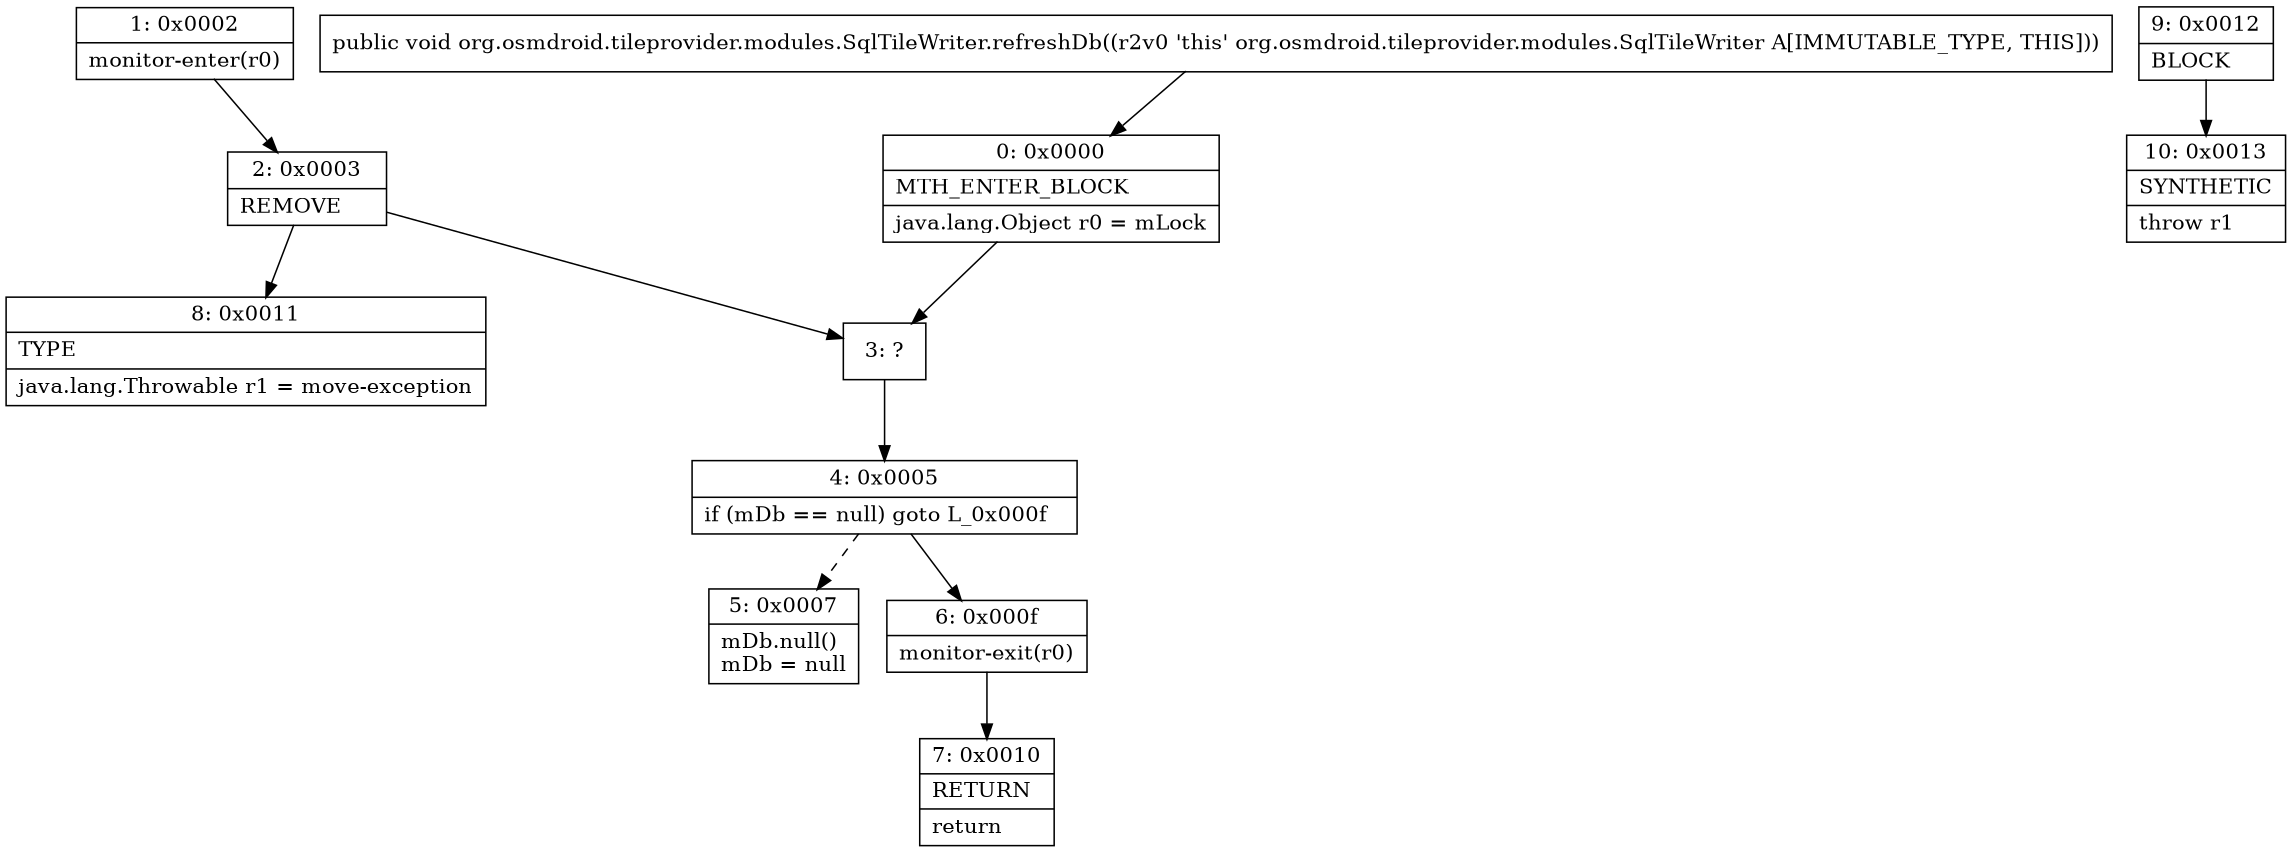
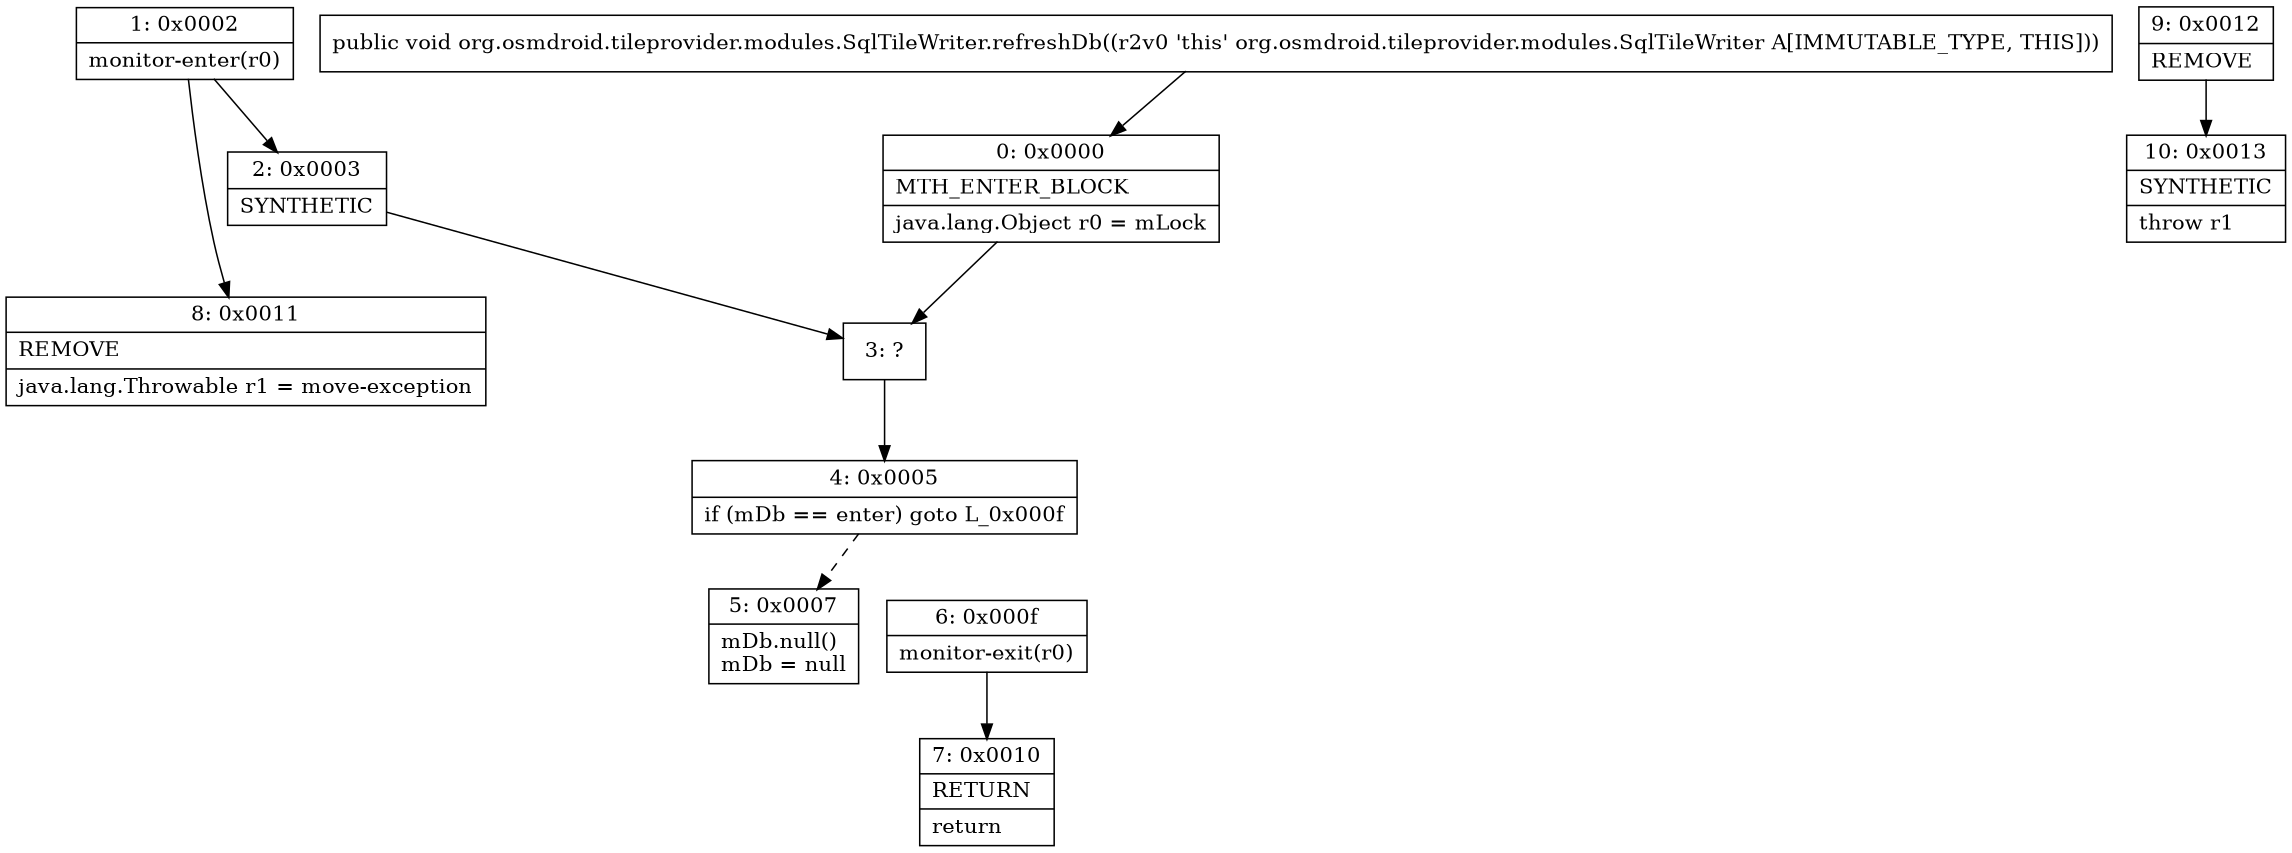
node "9: 0x0012": text "BLOCK" -> "REMOVE"
node "2: 0x0003": text "REMOVE" -> "SYNTHETIC"
edge "2: 0x0003" -> "8: 0x0011": now "1: 0x0002" -> "8: 0x0011"
node "8: 0x0011": text "TYPE" -> "REMOVE"
node "4: 0x0005": text "if (mDb == null) goto L_0x000f" -> "if (mDb == enter) goto L_0x000f"
edge "4: 0x0005" -> "6: 0x000f": removed
